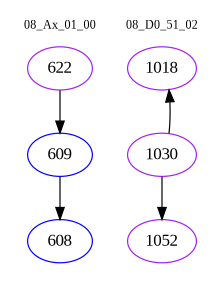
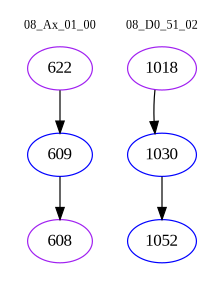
edge "1030" -> "1018": reversed
node "1030": color purple -> blue
node "608": color blue -> purple
node "1052": color purple -> blue
